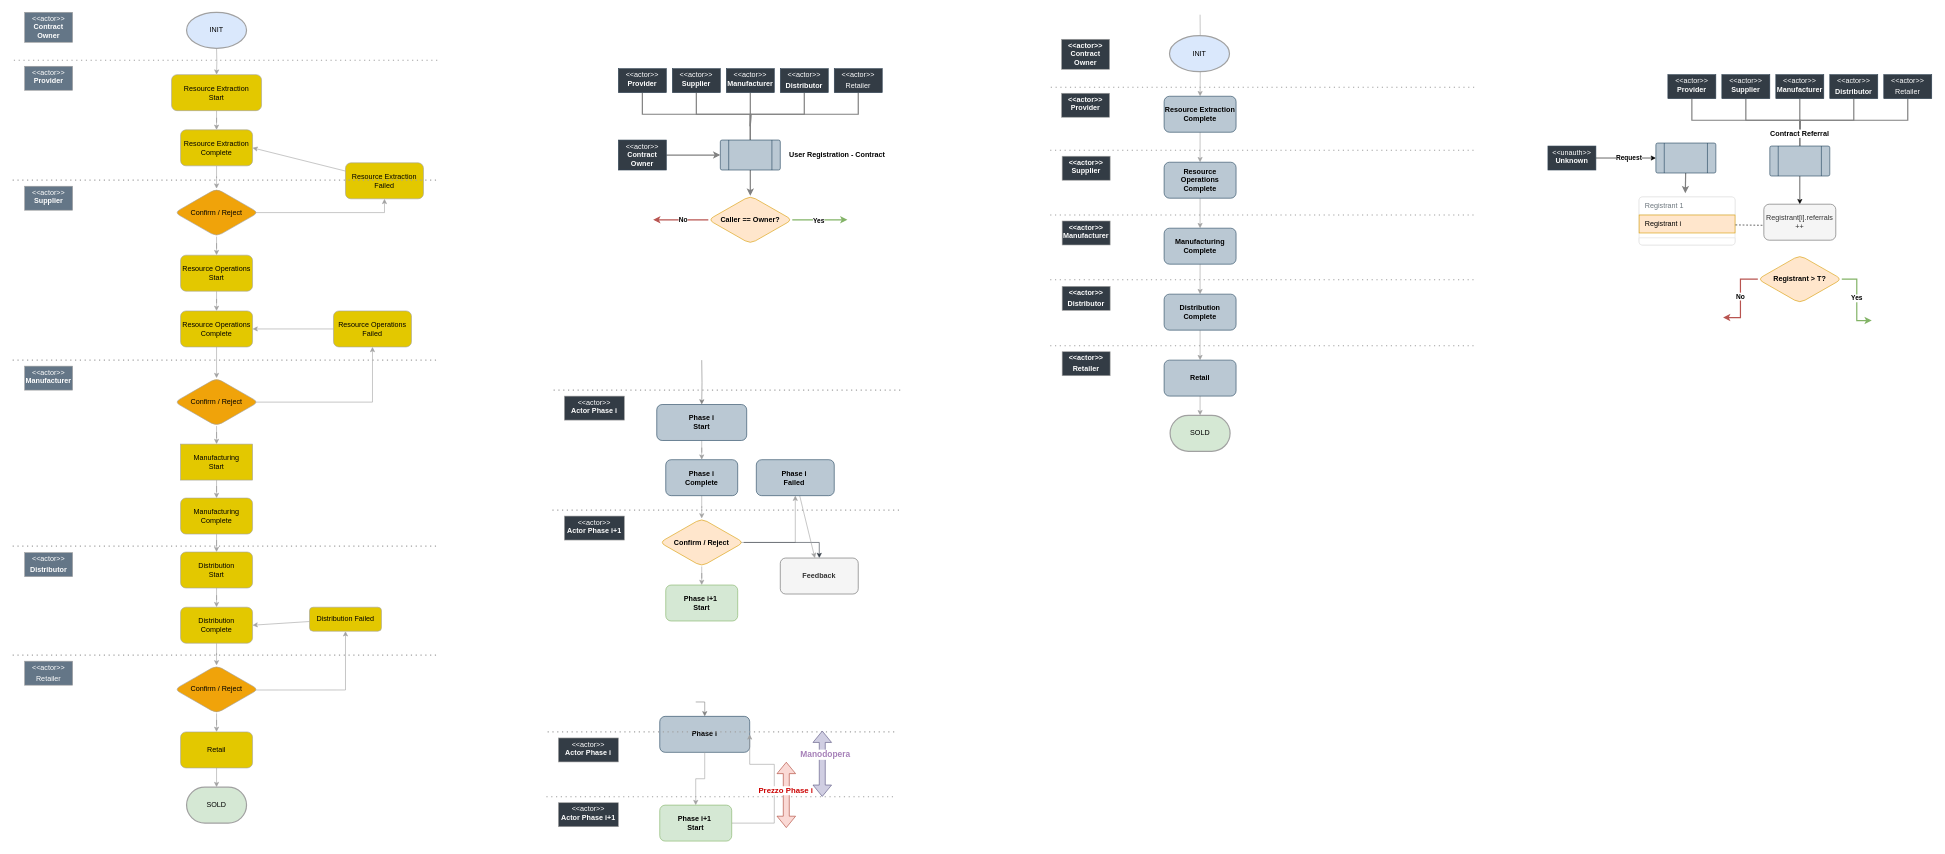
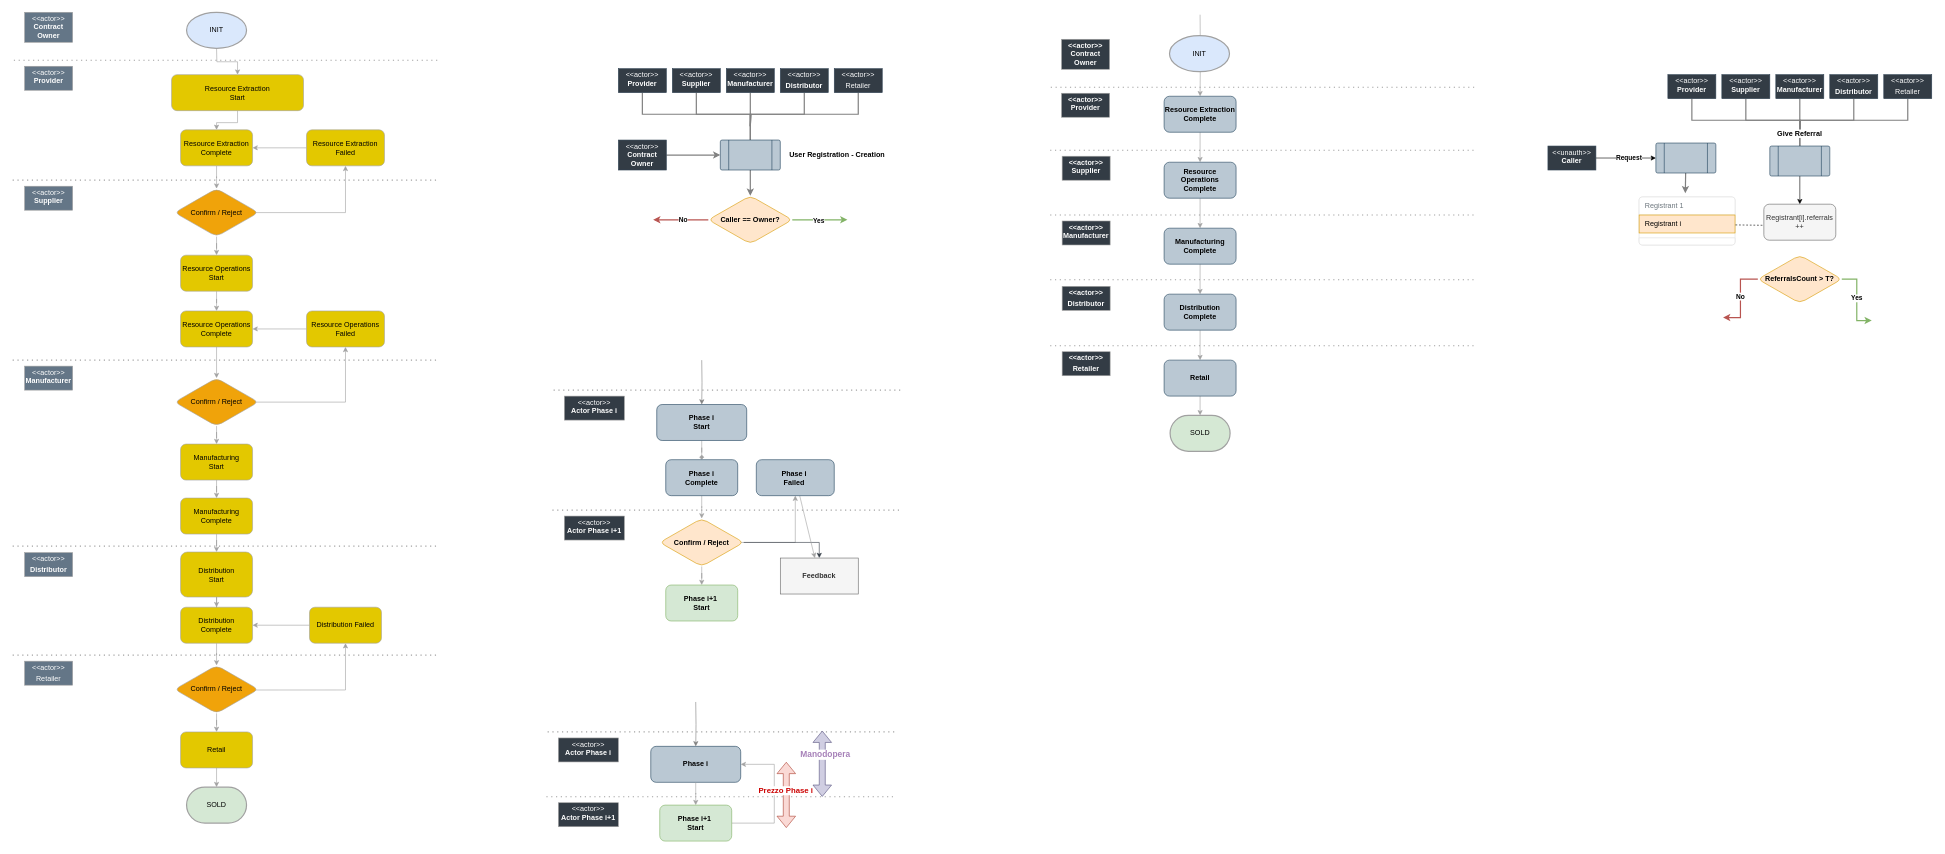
node "Resource Extraction Start": size 90x36 -> 132x36
node "Contract Referral": label "Contract Referral" -> "Give Referral"
node "<<unauth>> Unknown": label "<<unauth>> Unknown" -> "<<unauth>> Caller"
node "User Registration - Contract": label "User Registration - Contract" -> "User Registration - Creation"
node "Resource Extraction Failed": moved (384, 181) -> (345, 148)
node "Registrant > T?": label "Registrant > T?" -> "ReferralsCount > T?"
node "Resource OperationsFailed": moved (372, 329) -> (345, 329)
edge "Phase i Start" -> "Phase i Complete": arrowhead classic -> diamond
node "Manufacturing Start": shape rectangle -> rounded rectangle
node "Distribution Start": size 72x36 -> 72x45
node "Feedback": shape rounded rectangle -> rectangle
node "Distribution Failed": size 72x24 -> 72x36
node "Phase i": moved (705, 735) -> (696, 765)
